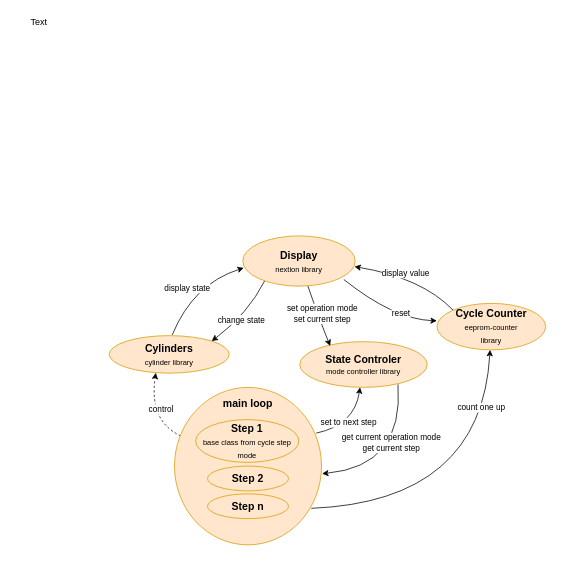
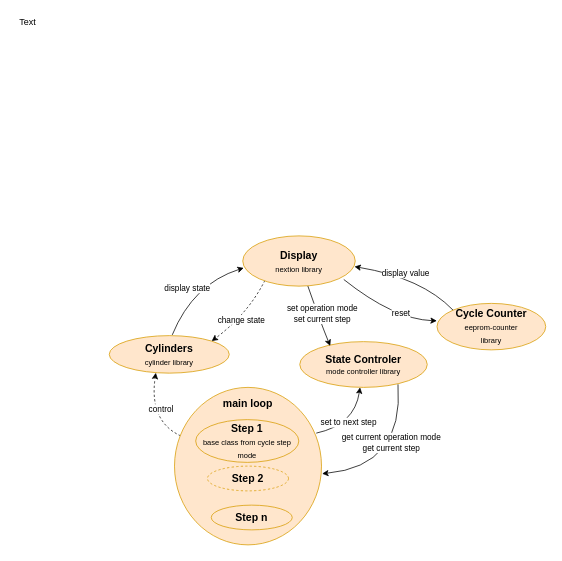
node "Text": moved (38, 22) -> (27, 22)
edge "Display nextion library" -> "Cylinderscylinder library": style solid -> dashed
node "Step 2": style solid -> dashed
edge "main loop" -> "Cycle Countereeprom-counter library": removed, label "count one up"
node "Step n": moved (248, 506) -> (252, 518)
